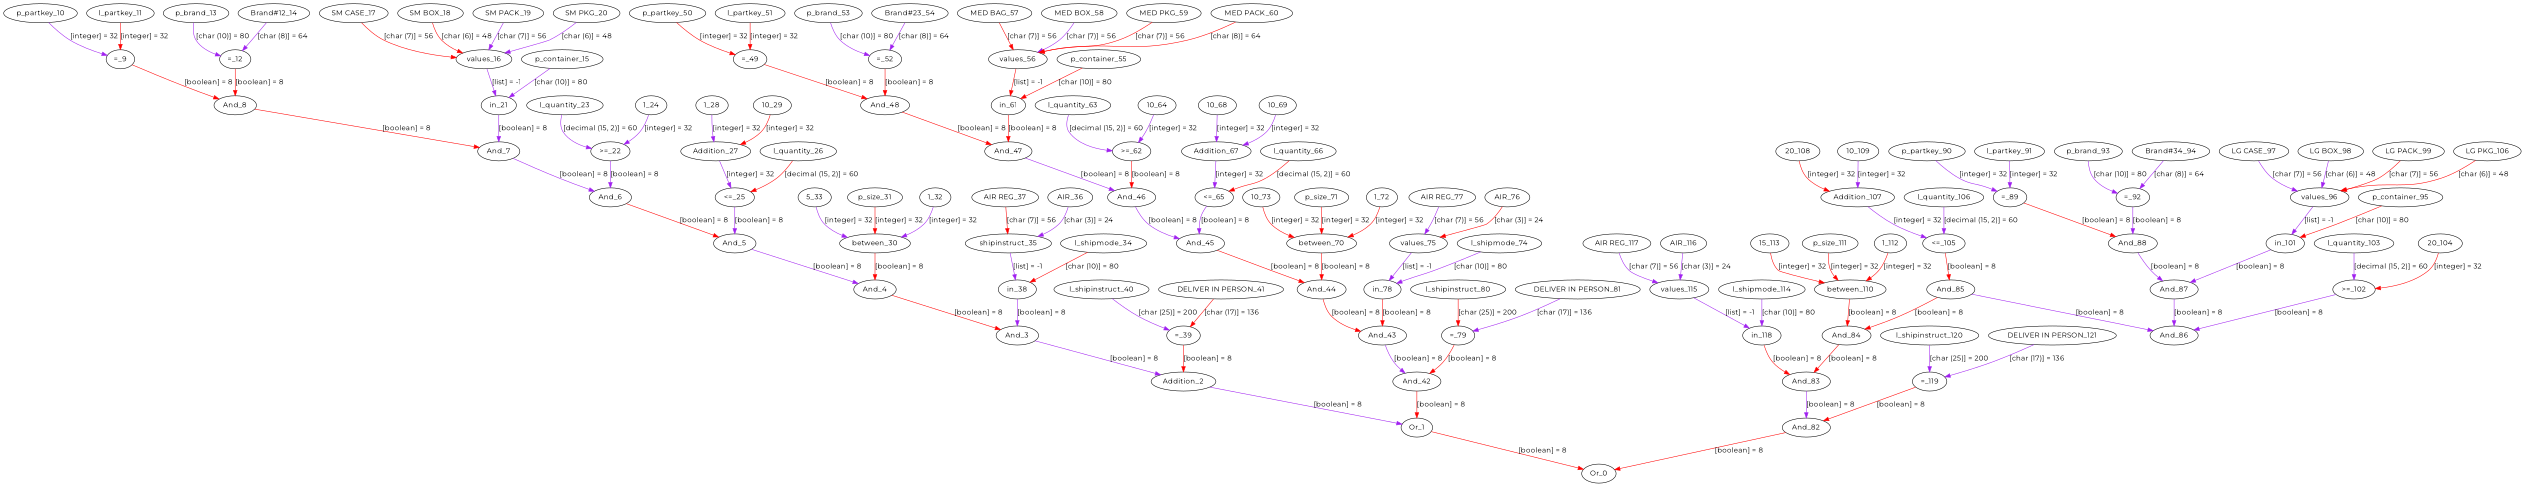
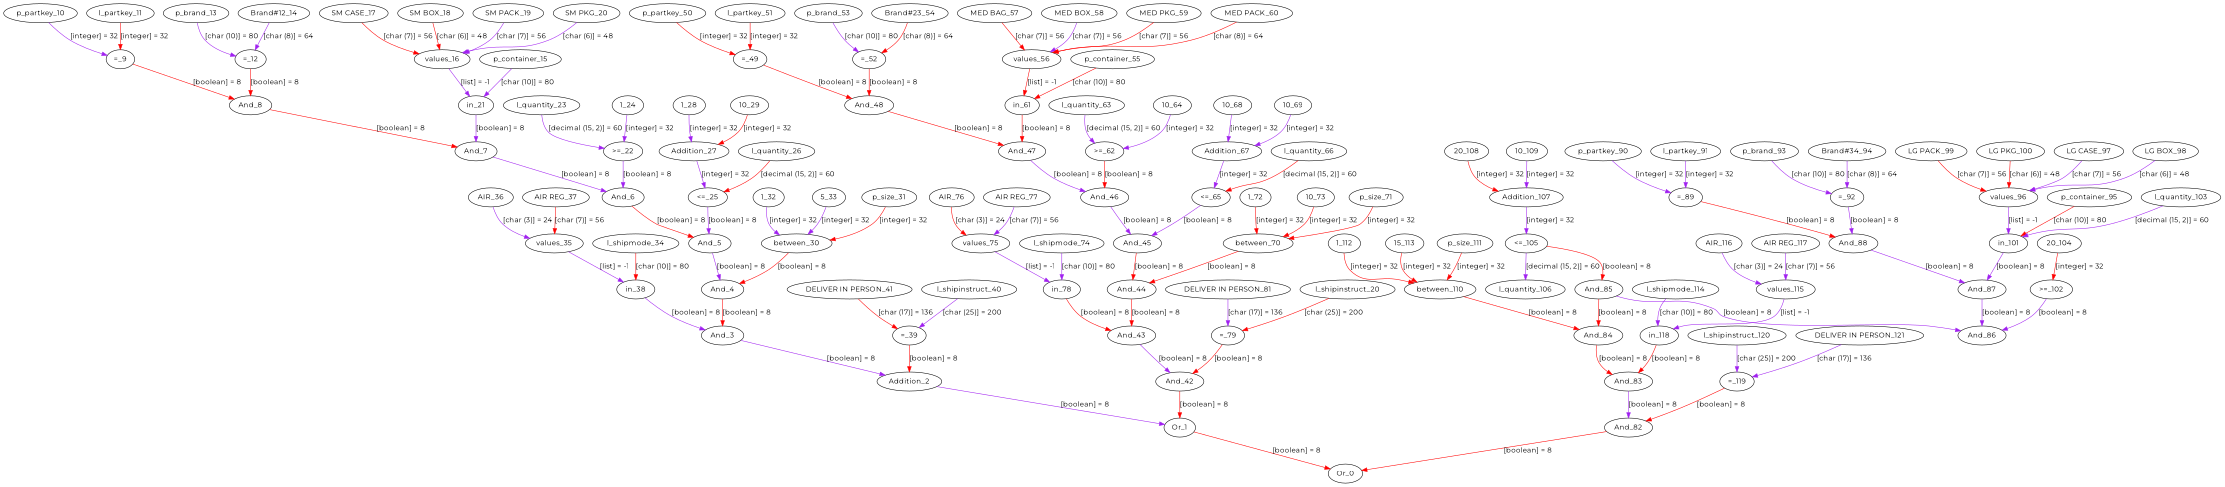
edge "Brand#23_54" -> "=_52": color purple -> red
node "LG PKG_106": label "LG PKG_106" -> "LG PKG_100"
edge "l_quantity_106" -> "<=_105": reversed
node "shipinstruct_35": label "shipinstruct_35" -> "values_35"
edge "l_quantity_103" -> ">=_102": now "l_quantity_103" -> "in_101"
node "l_shipinstruct_80": label "l_shipinstruct_80" -> "l_shipinstruct_20"
